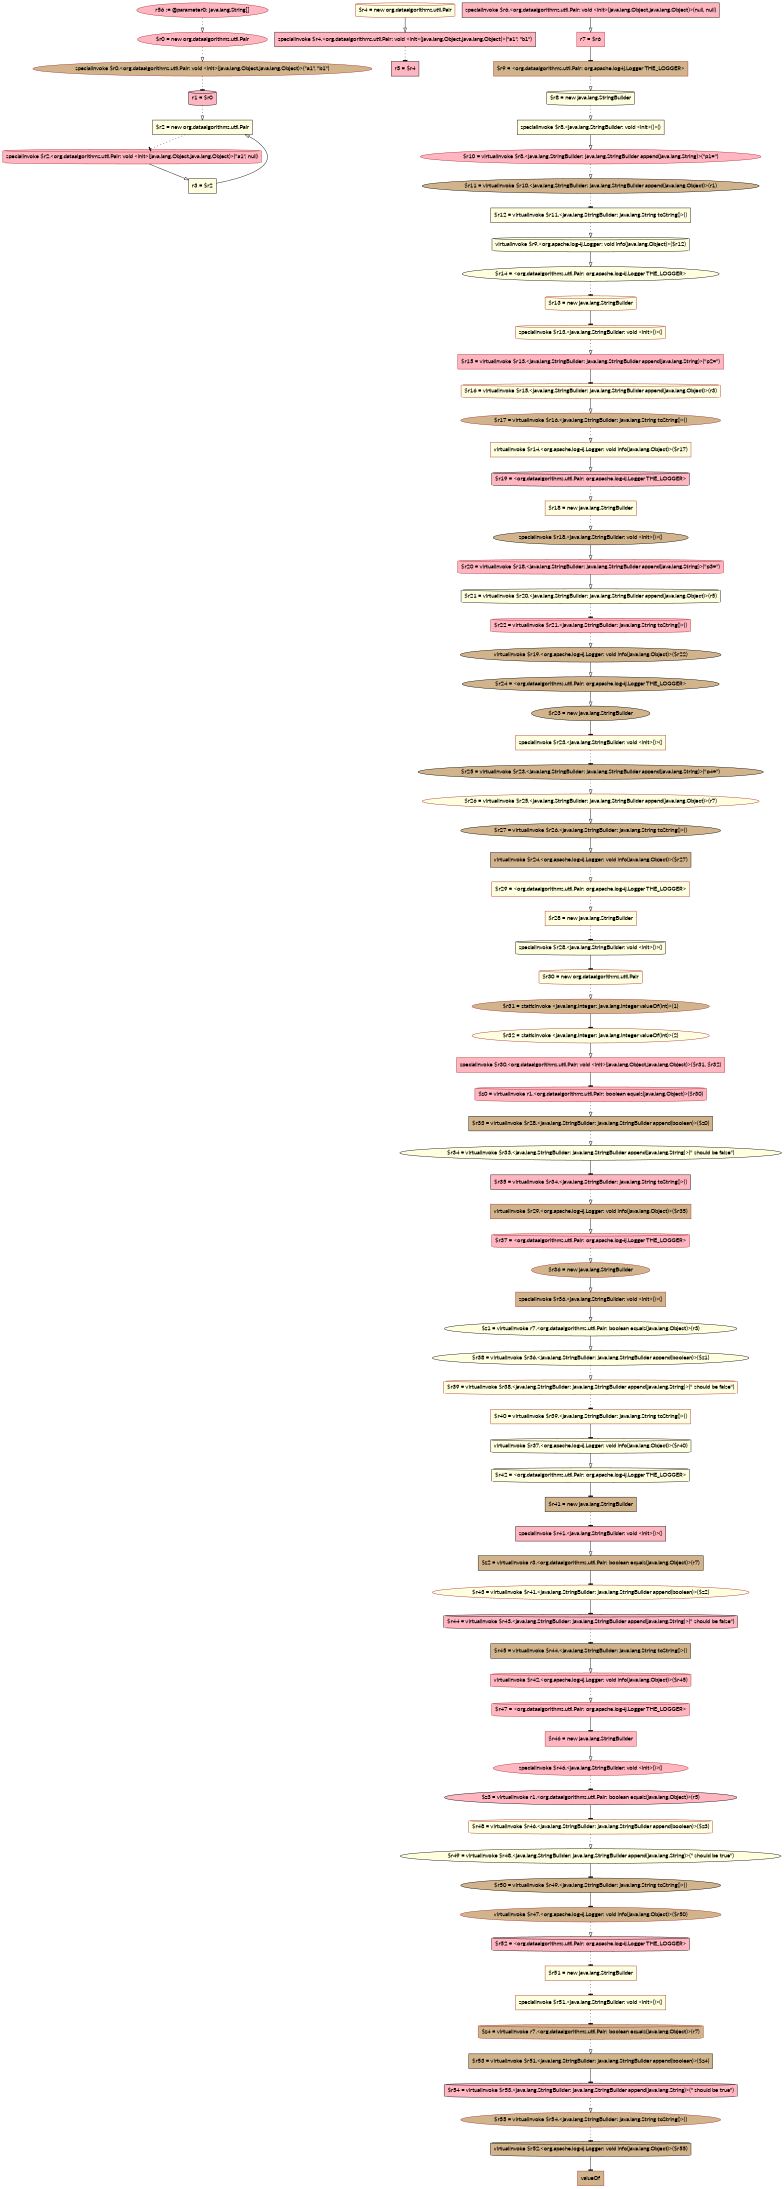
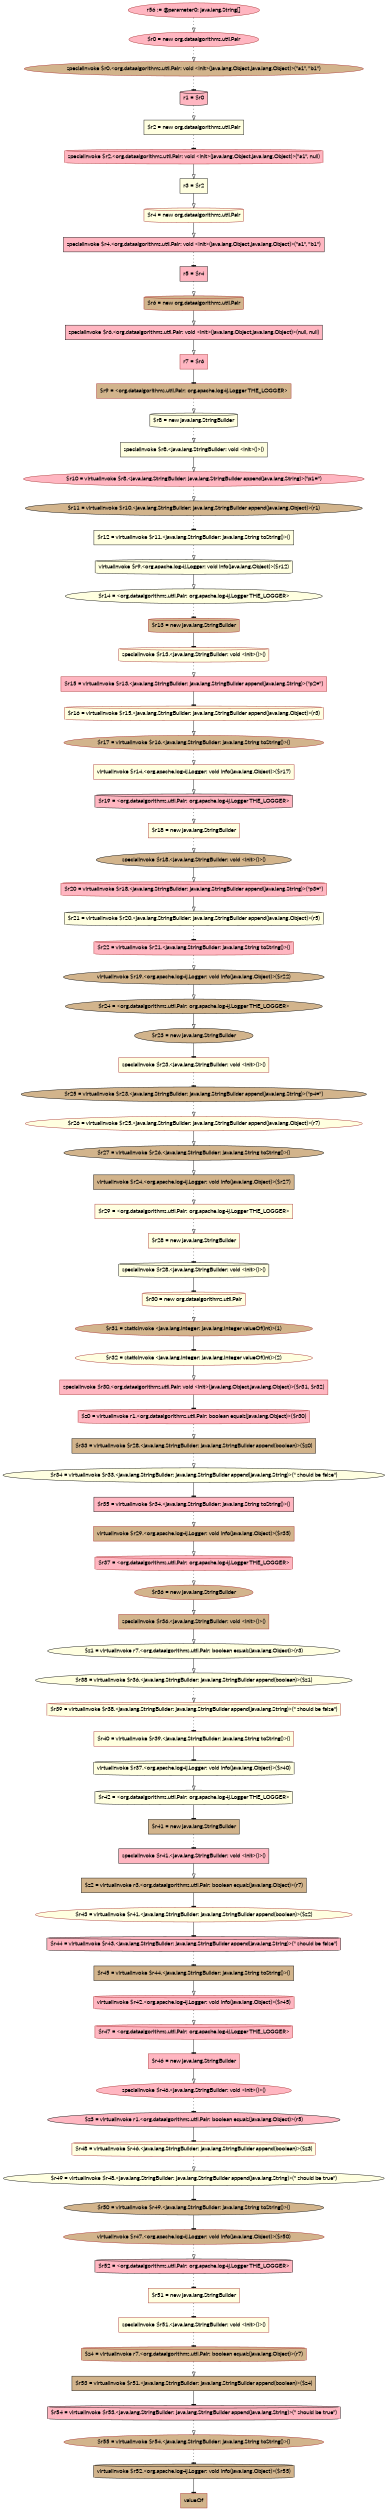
edge "r3 = $r2" -> "$r2 = new org.dataalgorithms.util.Pair": now "r3 = $r2" -> "$r4 = new org.dataalgorithms.util.Pair"
node "$r6 = new org.dataalgorithms.util.Pair": added
node "$r13 = new java.lang.StringBuilder": fillcolor lightyellow -> tan
